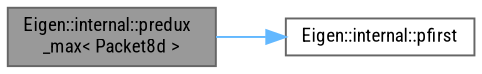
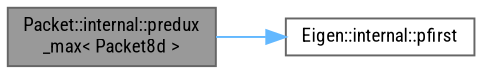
node "Eigen::internal::predux _max< Packet8d >": label "Eigen::internal::predux _max< Packet8d >" -> "Packet::internal::predux _max< Packet8d >"
